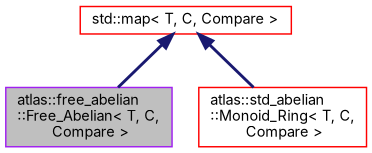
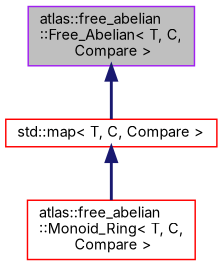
edge "atlas::free_abelian ::Free_Abelian< T, C, Compare >" -> "std::map< T, C, Compare >": reversed
node "atlas::std_abelian ::Monoid_Ring< T, C, Compare >": label "atlas::std_abelian ::Monoid_Ring< T, C, Compare >" -> "atlas::free_abelian ::Monoid_Ring< T, C, Compare >"
